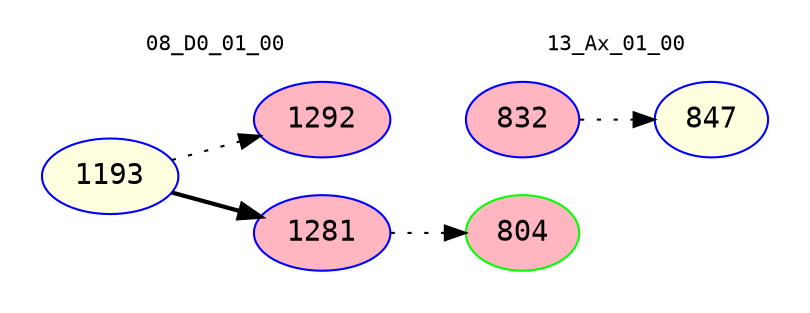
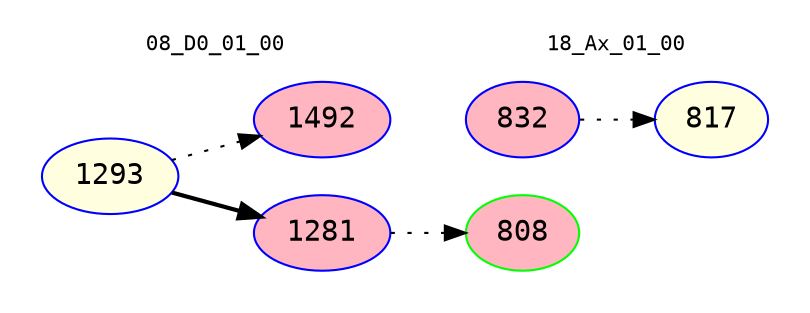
cluster "13_Ax_01_00": label "13_Ax_01_00" -> "18_Ax_01_00"
node "1292": label "1292" -> "1492"
node "847": label "847" -> "817"
node "1193": label "1193" -> "1293"
node "804": label "804" -> "808"
